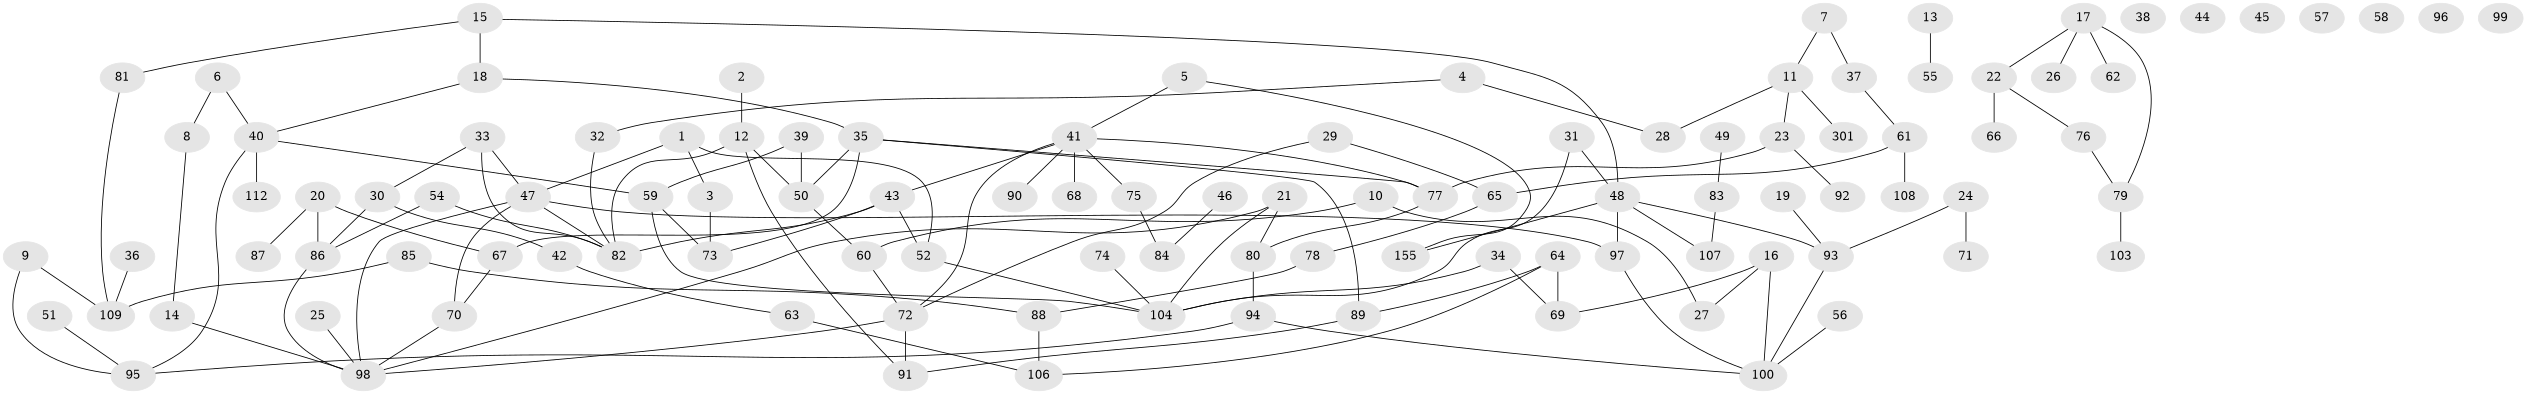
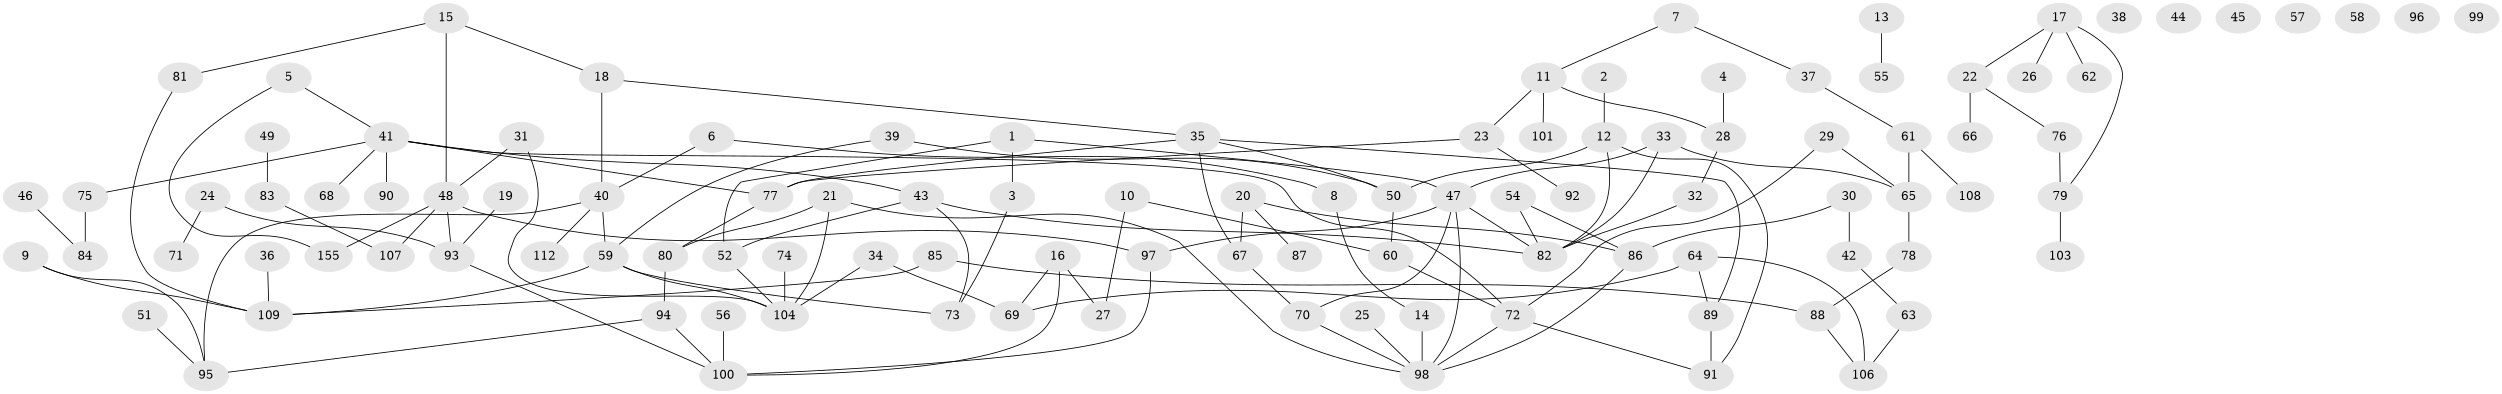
edge "4" -- "32": now "28" -- "32"
node "301": label "301" -> "101"
edge "33" -- "30": now "33" -- "65"
edge "59" -- "109": added
